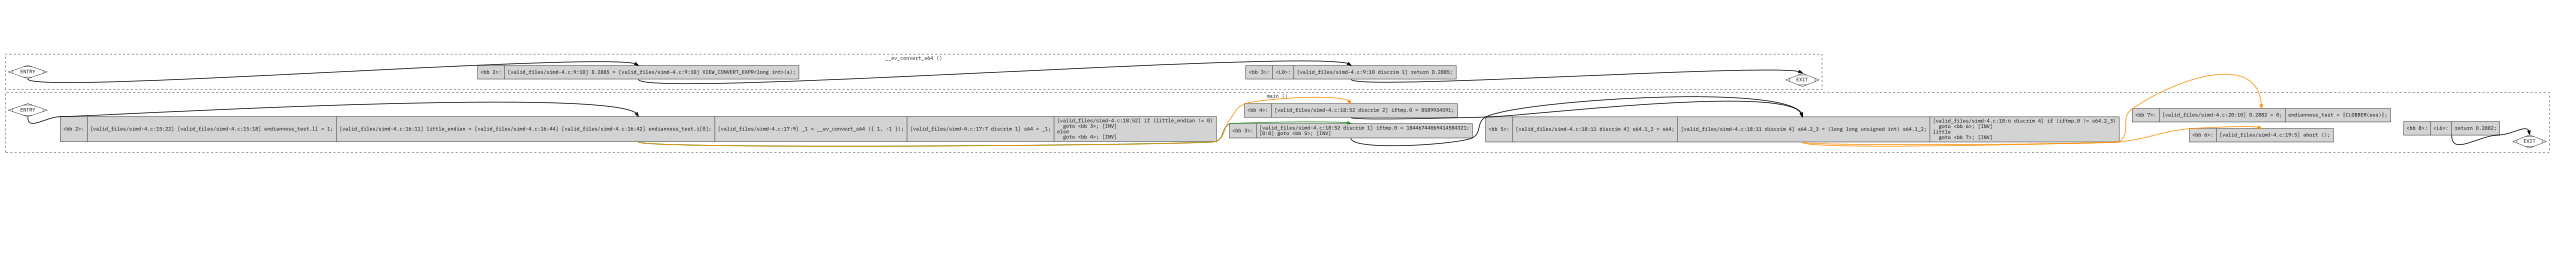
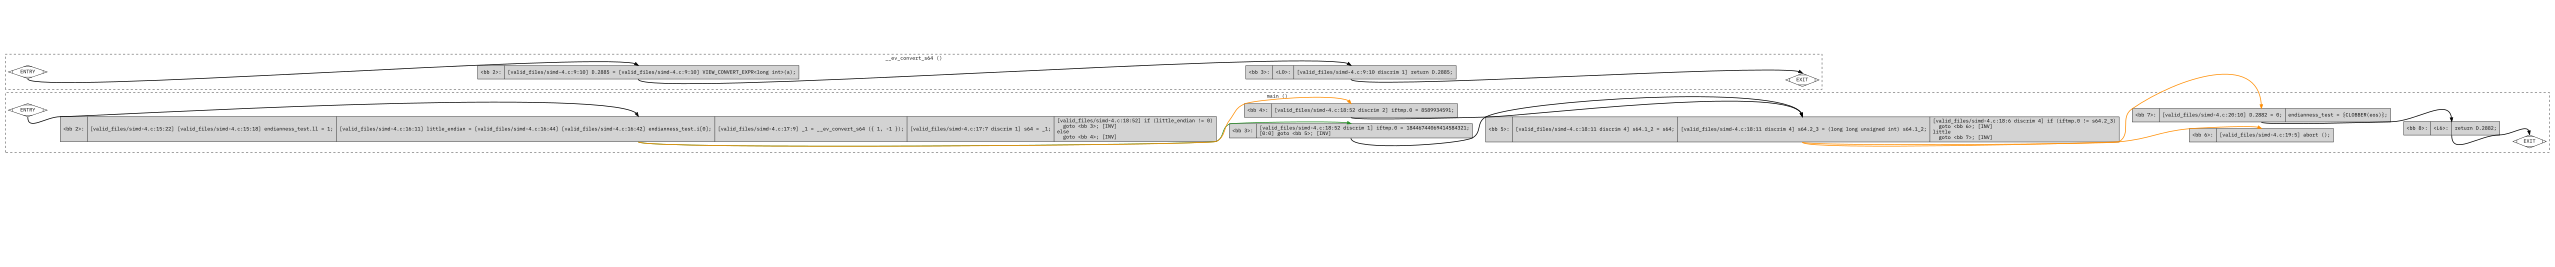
edge "<bb 7>:" -> "<bb 8>:": added
